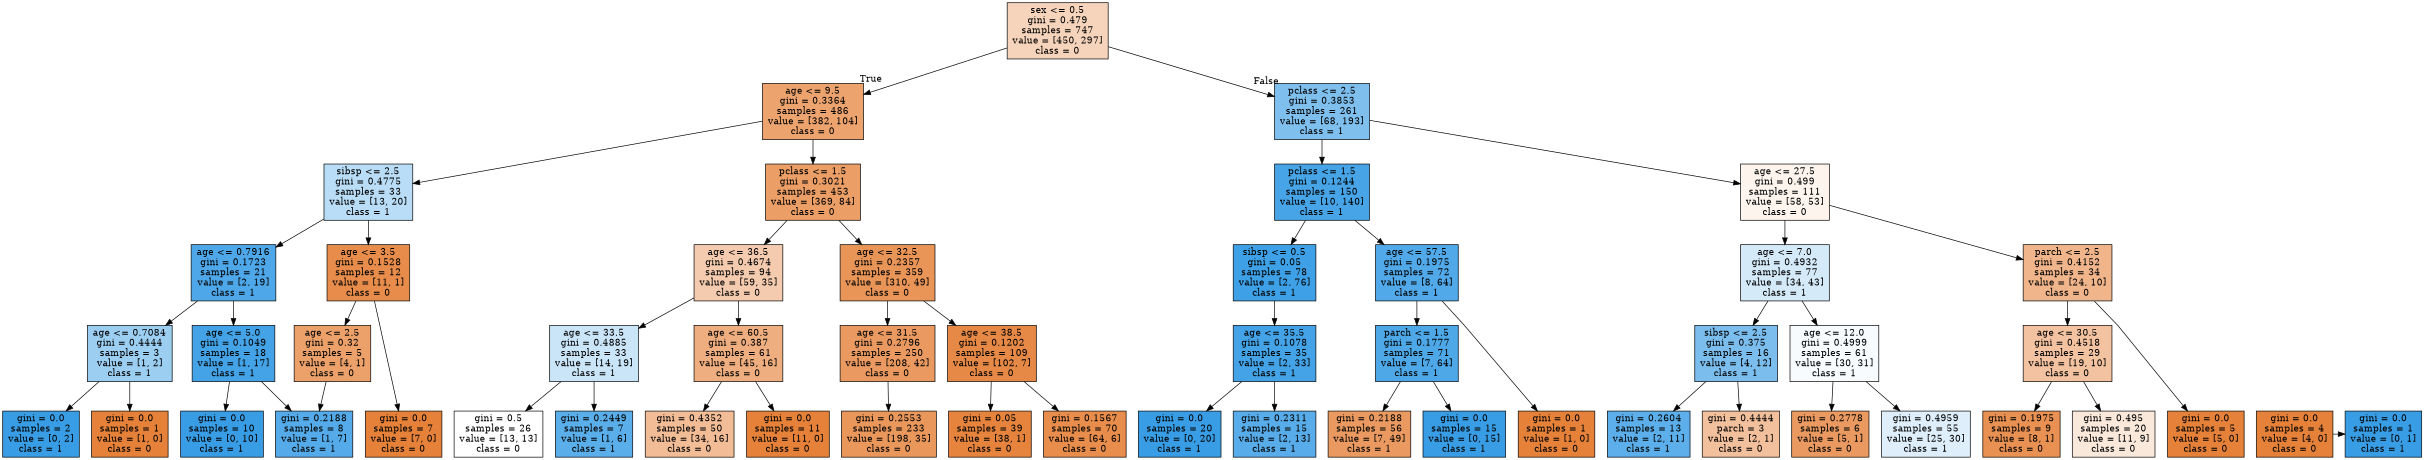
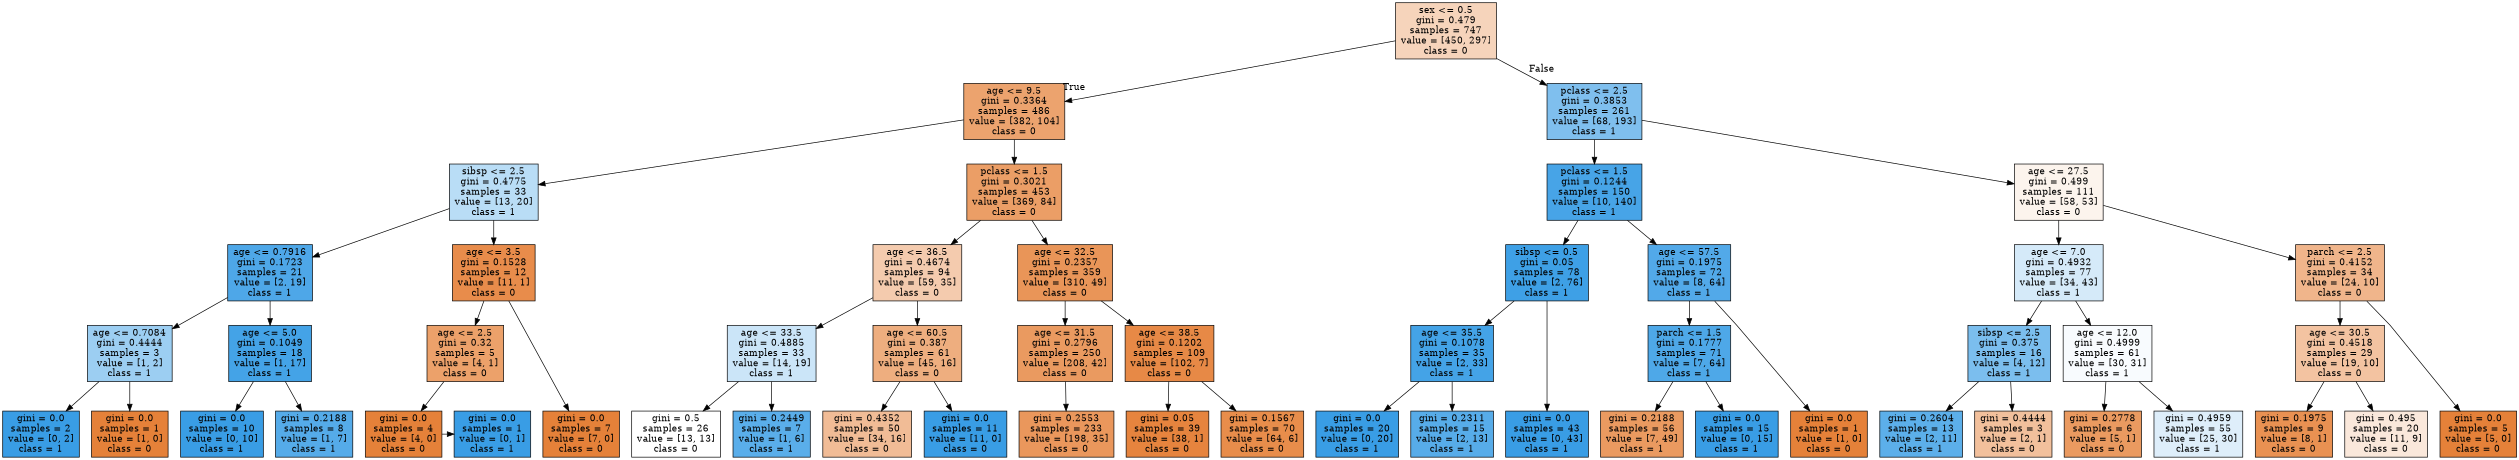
edge "age <= 2.5 gini = 0.32 samples = 5 value = [4, 1] class = 0" -> "gini = 0.2188 samples = 8 value = [1, 7] class = 1": now "age <= 2.5 gini = 0.32 samples = 5 value = [4, 1] class = 0" -> "gini = 0.0 samples = 4 value = [4, 0] class = 0"
node "gini = 0.0 samples = 11 value = [11, 0] class = 0": fillcolor #e58139ff -> #399de5ff
node "gini = 0.0 samples = 43 value = [0, 43] class = 1": added
node "gini = 0.4444 parch = 3 value = [2, 1] class = 0": label "gini = 0.4444 parch = 3 value = [2, 1] class = 0" -> "gini = 0.4444 samples = 3 value = [2, 1] class = 0"
